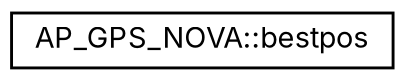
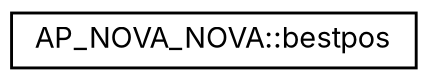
node "AP_GPS_NOVA::bestpos": label "AP_GPS_NOVA::bestpos" -> "AP_NOVA_NOVA::bestpos"
